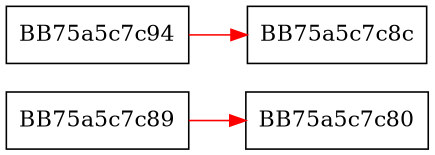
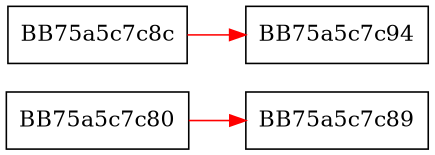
edge "BB75a5c7c94" -> "BB75a5c7c8c": reversed
edge "BB75a5c7c89" -> "BB75a5c7c80": reversed
